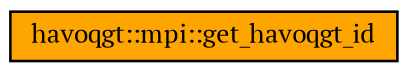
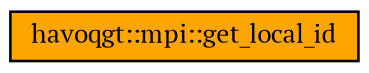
node "havoqgt::mpi::get_havoqgt_id": label "havoqgt::mpi::get_havoqgt_id" -> "havoqgt::mpi::get_local_id"
